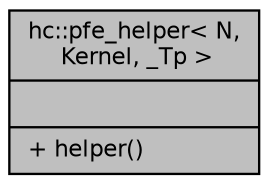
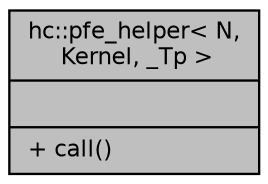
node "hc::pfe_helper< N,": text "+ helper()" -> "+ call()"
